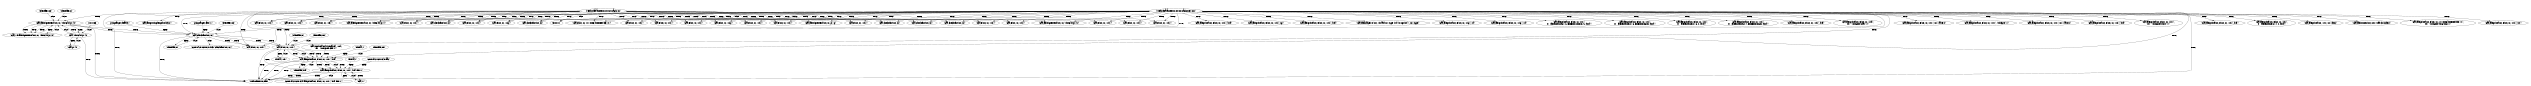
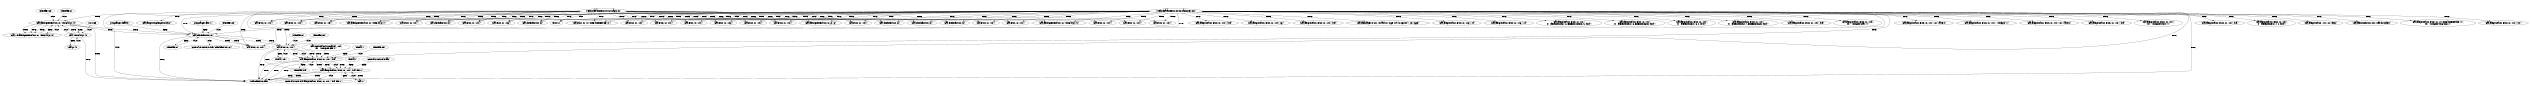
edge "(MethodParameterIn,struct magic *m)" -> "(MethodReturn,RET)": label "DDG: " -> "AST: "
